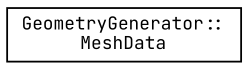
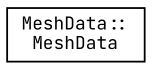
node "GeometryGenerator:: MeshData": label "GeometryGenerator:: MeshData" -> "MeshData:: MeshData"
